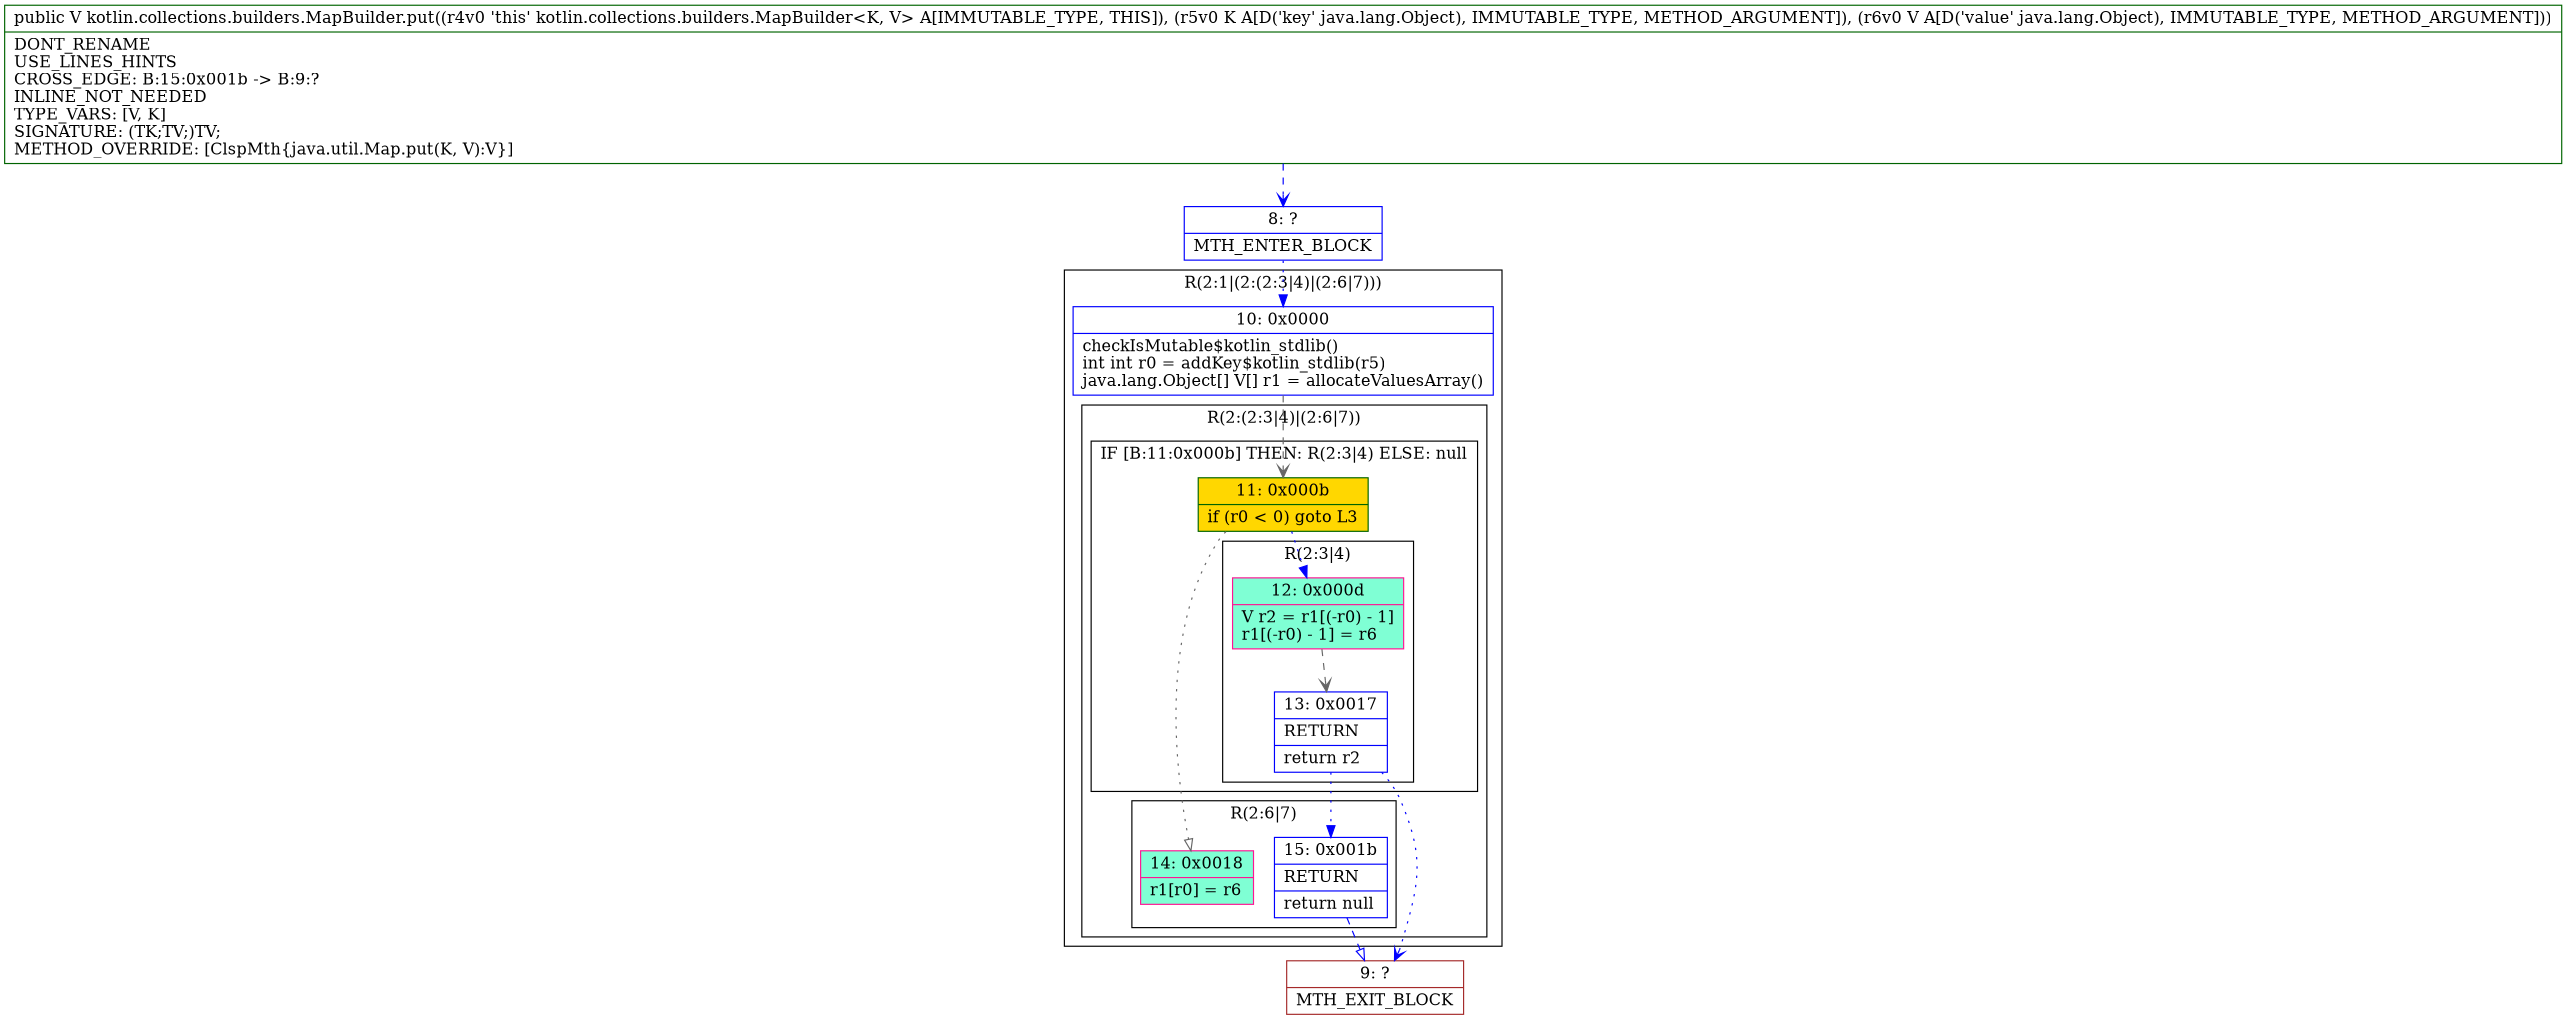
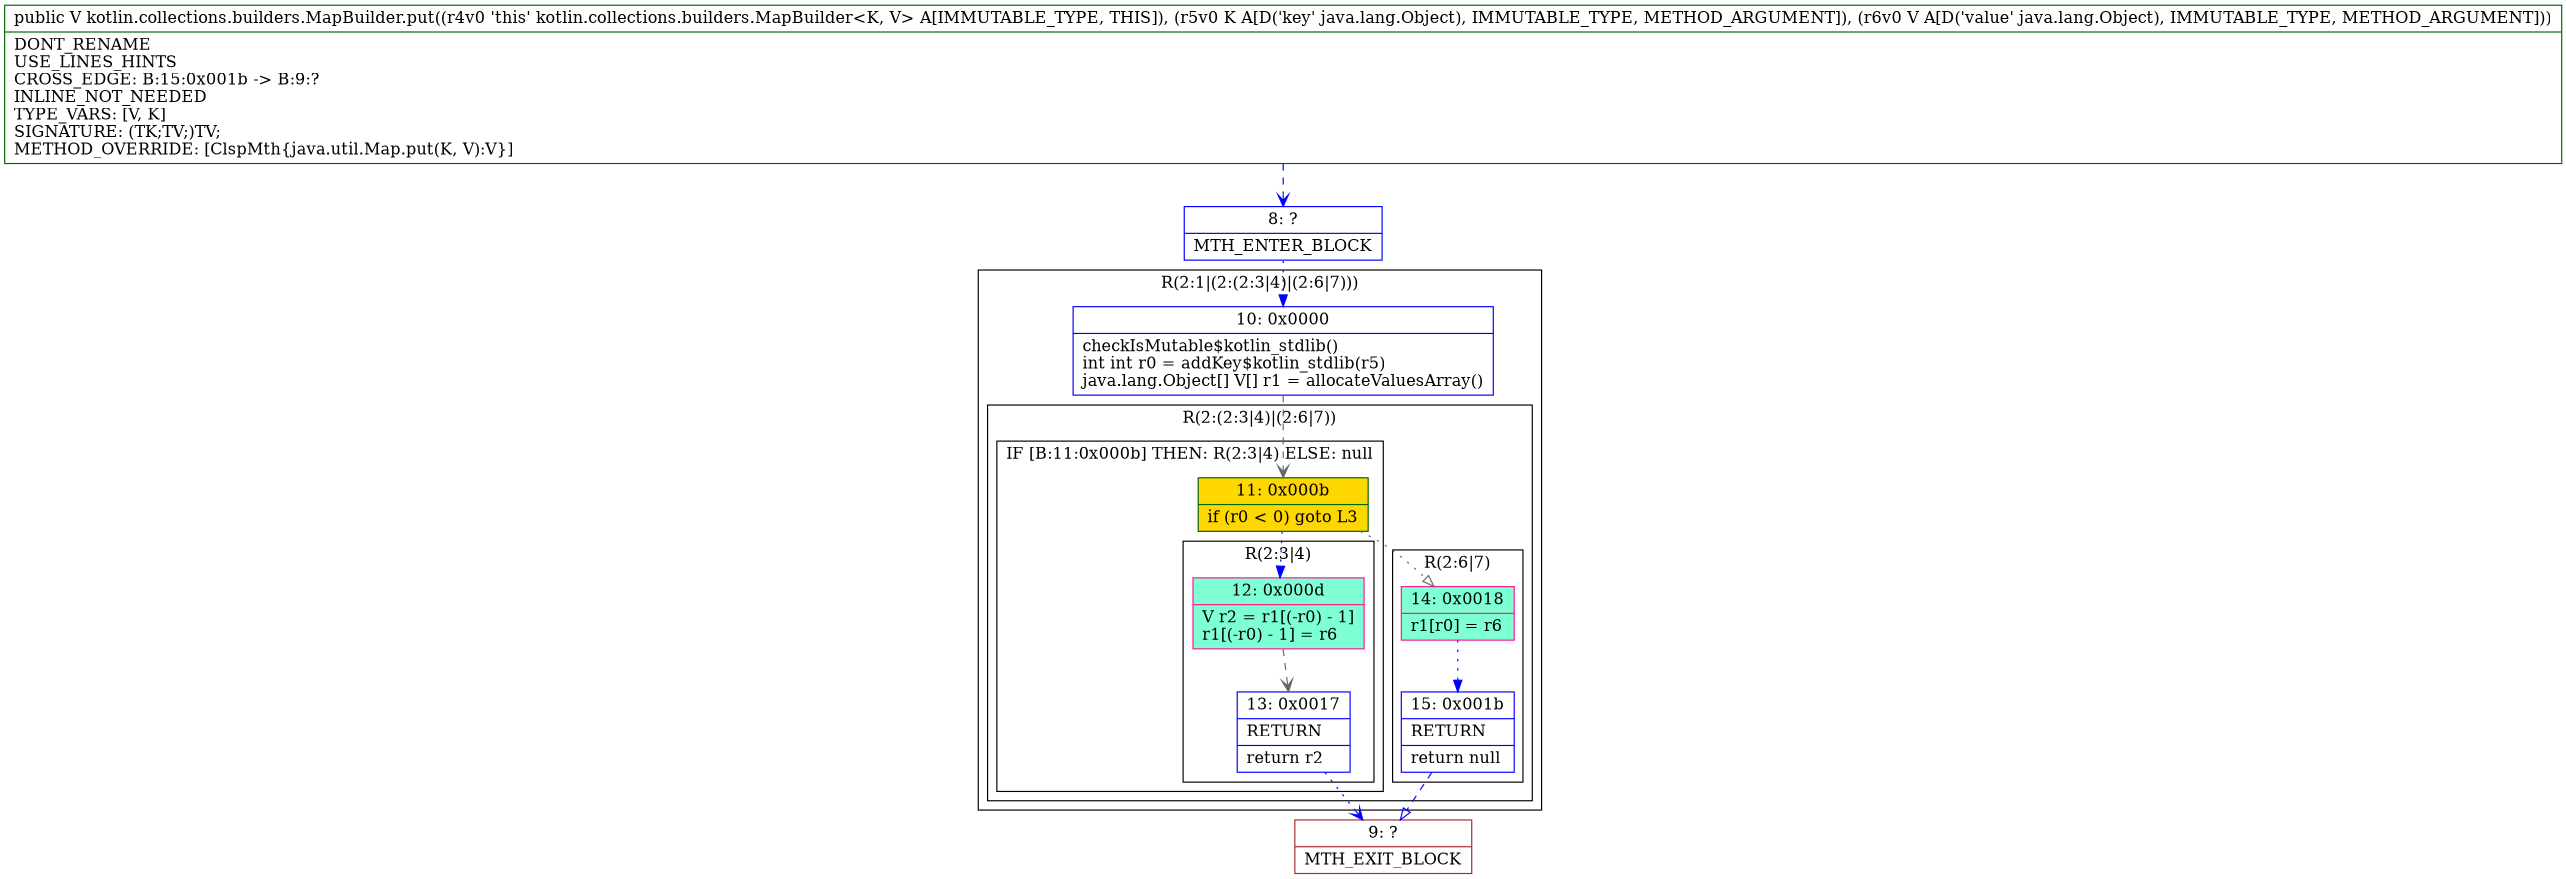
edge "13: 0x0017" -> "15: 0x001b": now "14: 0x0018" -> "15: 0x001b"
